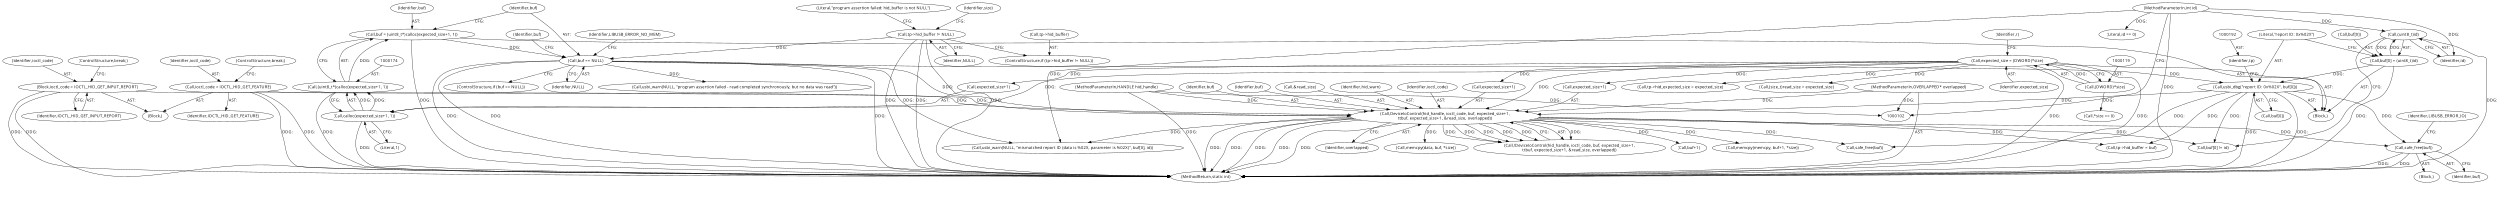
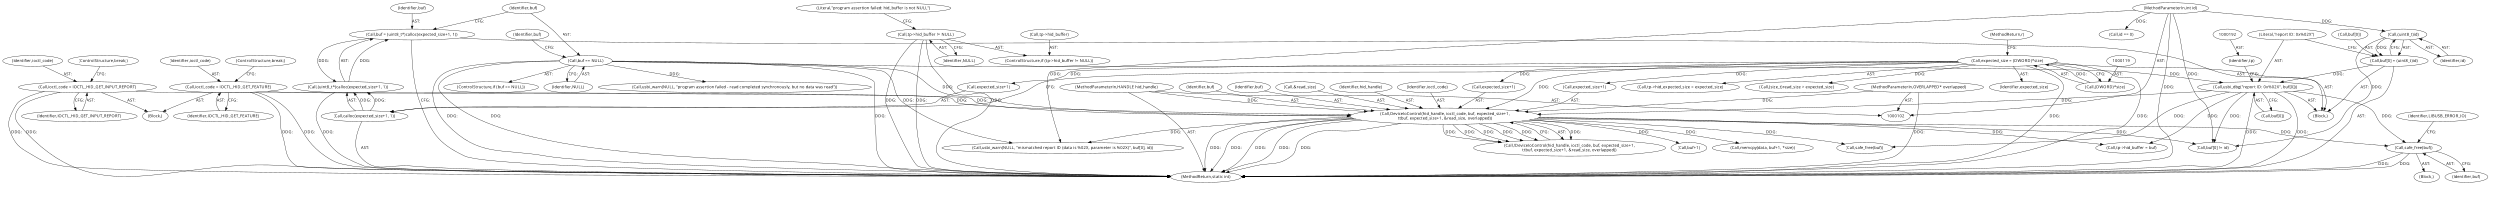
node "(Identifier,size)": removed
edge "(MethodParameterIn,int id)" -> "(Identifier,id)": now "(MethodParameterIn,int id)" -> "(Call,buf[0] != id)"
node "(Identifier,LIBUSB_ERROR_NO_MEM)": removed
node "(Identifier,r)": label "(Identifier,r)" -> "(MethodReturn,r)"
node "(Literal,id == 0)": label "(Literal,id == 0)" -> "(Call,id == 0)"
edge "(Call,buf = (uint8_t*)calloc(expected_size+1, 1))" -> "(Call,buf == NULL)": removed, label "DDG:"
edge "(Call,tp->hid_buffer != NULL)" -> "(Call,buf == NULL)": removed, label "DDG:"
edge "(Call,tp->hid_buffer != NULL)" -> "(ControlStructure,if (tp->hid_buffer != NULL))": label "CFG: " -> "AST: "
edge "(Call,buf[0] = (uint8_t)id)" -> "(Call,(uint8_t)id)": label "DDG: " -> "CFG: "
edge "(Call,(uint8_t)id)" -> "(Identifier,id)": label "CFG: " -> "AST: "
edge "(Call,buf = (uint8_t*)calloc(expected_size+1, 1))" -> "(Call,(uint8_t*)calloc(expected_size+1, 1))": label "CFG: " -> "DDG: "
node "1000174": removed
edge "(MethodParameterIn,int id)" -> "1000102": label "CFG: " -> "AST: "
edge "(Call,buf == NULL)" -> "(ControlStructure,if (buf == NULL))": label "CFG: " -> "AST: "
edge "(Call,expected_size = (DWORD)*size)" -> "(Call,tp->hid_expected_size = expected_size)": label "DDG: " -> "AST: "
edge "(Identifier,expected_size)" -> "(Call,expected_size = (DWORD)*size)": reversed
node "(Block,ioctl_code = IOCTL_HID_GET_INPUT_REPORT)": label "(Block,ioctl_code = IOCTL_HID_GET_INPUT_REPORT)" -> "(Call,ioctl_code = IOCTL_HID_GET_INPUT_REPORT)"
edge "(Call,expected_size = (DWORD)*size)" -> "(Call,calloc(expected_size+1, 1))": label "DDG: " -> "CFG: "
node "(Identifier,hid_warn)": label "(Identifier,hid_warn)" -> "(Identifier,hid_handle)"
edge "(Call,(uint8_t)id)" -> "(Call,buf[0] != id)": label "CFG: " -> "DDG: "
edge "(Call,ioctl_code = IOCTL_HID_GET_FEATURE)" -> "(Identifier,IOCTL_HID_GET_FEATURE)": label "AST: " -> "CFG: "
edge "(Call,buf = (uint8_t*)calloc(expected_size+1, 1))" -> "(MethodReturn,static int)": label "DDG: " -> "CFG: "
edge "(MethodParameterIn,HANDLE hid_handle)" -> "1000102": label "DDG: " -> "AST: "
edge "(MethodParameterIn,OVERLAPPED* overlapped)" -> "1000102": label "DDG: " -> "AST: "
edge "(Call,(uint8_t*)calloc(expected_size+1, 1))" -> "(Call,calloc(expected_size+1, 1))": removed, label "CFG:"
edge "(Identifier,IOCTL_HID_GET_FEATURE)" -> "(Call,ioctl_code = IOCTL_HID_GET_FEATURE)": added, label "AST:"
node "(Call,*size == 0)": removed
edge "(Call,buf[0] = (uint8_t)id)" -> "(MethodReturn,static int)": label "DDG: " -> "AST: "
edge "(MethodParameterIn,HANDLE hid_handle)" -> "(MethodReturn,static int)": label "DDG: " -> "AST: "
edge "(MethodParameterIn,OVERLAPPED* overlapped)" -> "(MethodReturn,static int)": label "AST: " -> "DDG: "
edge "(Call,calloc(expected_size+1, 1))" -> "(MethodReturn,static int)": label "DDG: " -> "AST: "
node "(Literal,1)": removed
node "(Identifier,overlapped)": removed
node "(Call,memcpy(data, buf, *size))": removed
node "(Call,memcpy(memcpy, buf+1, *size))": label "(Call,memcpy(memcpy, buf+1, *size))" -> "(Call,memcpy(data, buf+1, *size))"
edge "(Call,(uint8_t)id)" -> "(MethodReturn,static int)": removed, label "DDG:"
